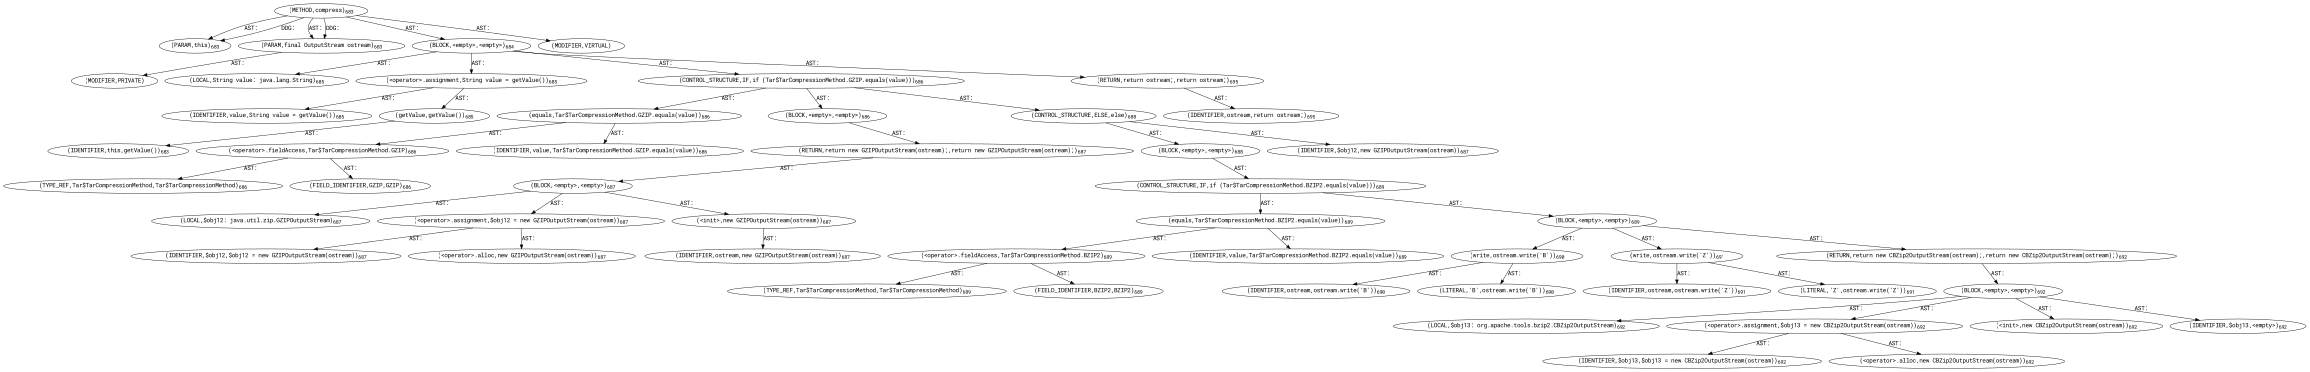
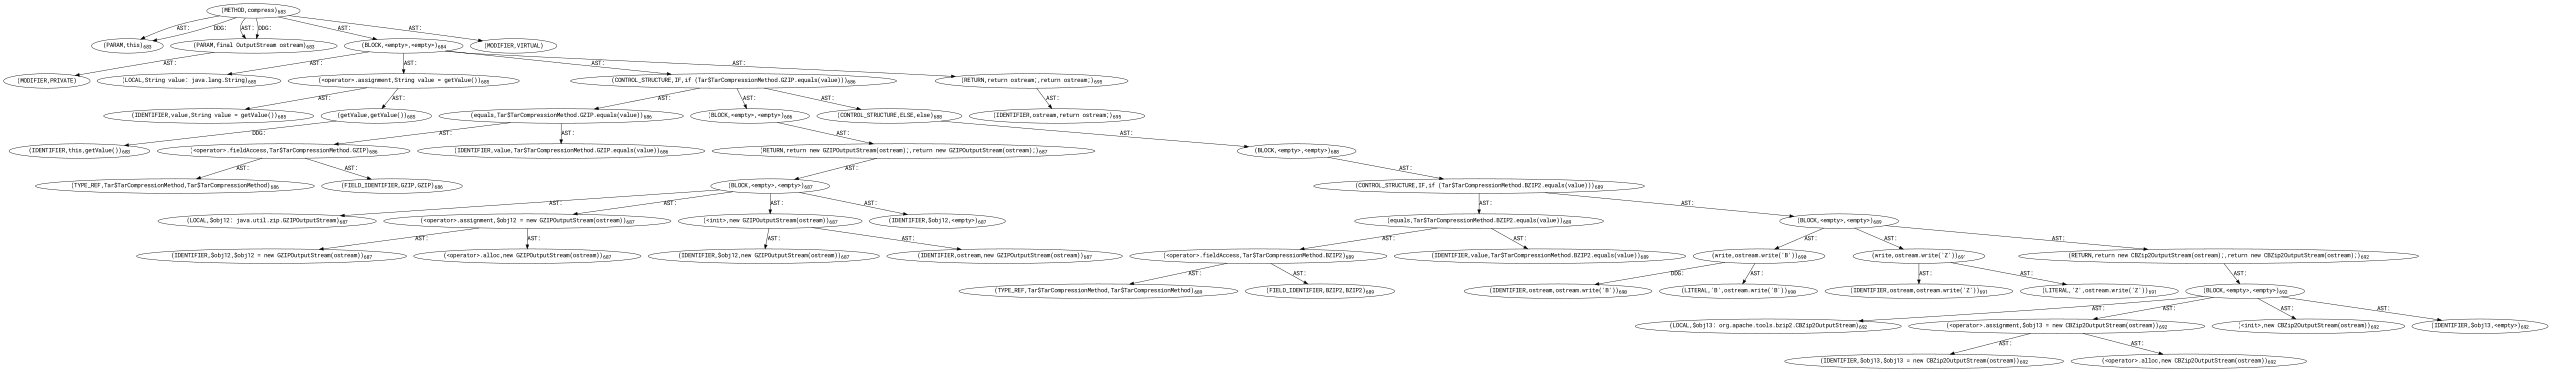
edge "(CONTROL_STRUCTURE,ELSE,else)" -> "(IDENTIFIER,$obj12,new GZIPOutputStream(ostream))": now "(<init>,new GZIPOutputStream(ostream))" -> "(IDENTIFIER,$obj12,new GZIPOutputStream(ostream))"
edge "(getValue,getValue())" -> "(IDENTIFIER,this,getValue())": label "AST: " -> "DDG: "
node "(IDENTIFIER,$obj12,<empty>)": added
edge "(write,ostream.write('B'))" -> "(IDENTIFIER,ostream,ostream.write('B'))": label "AST: " -> "DDG: "
